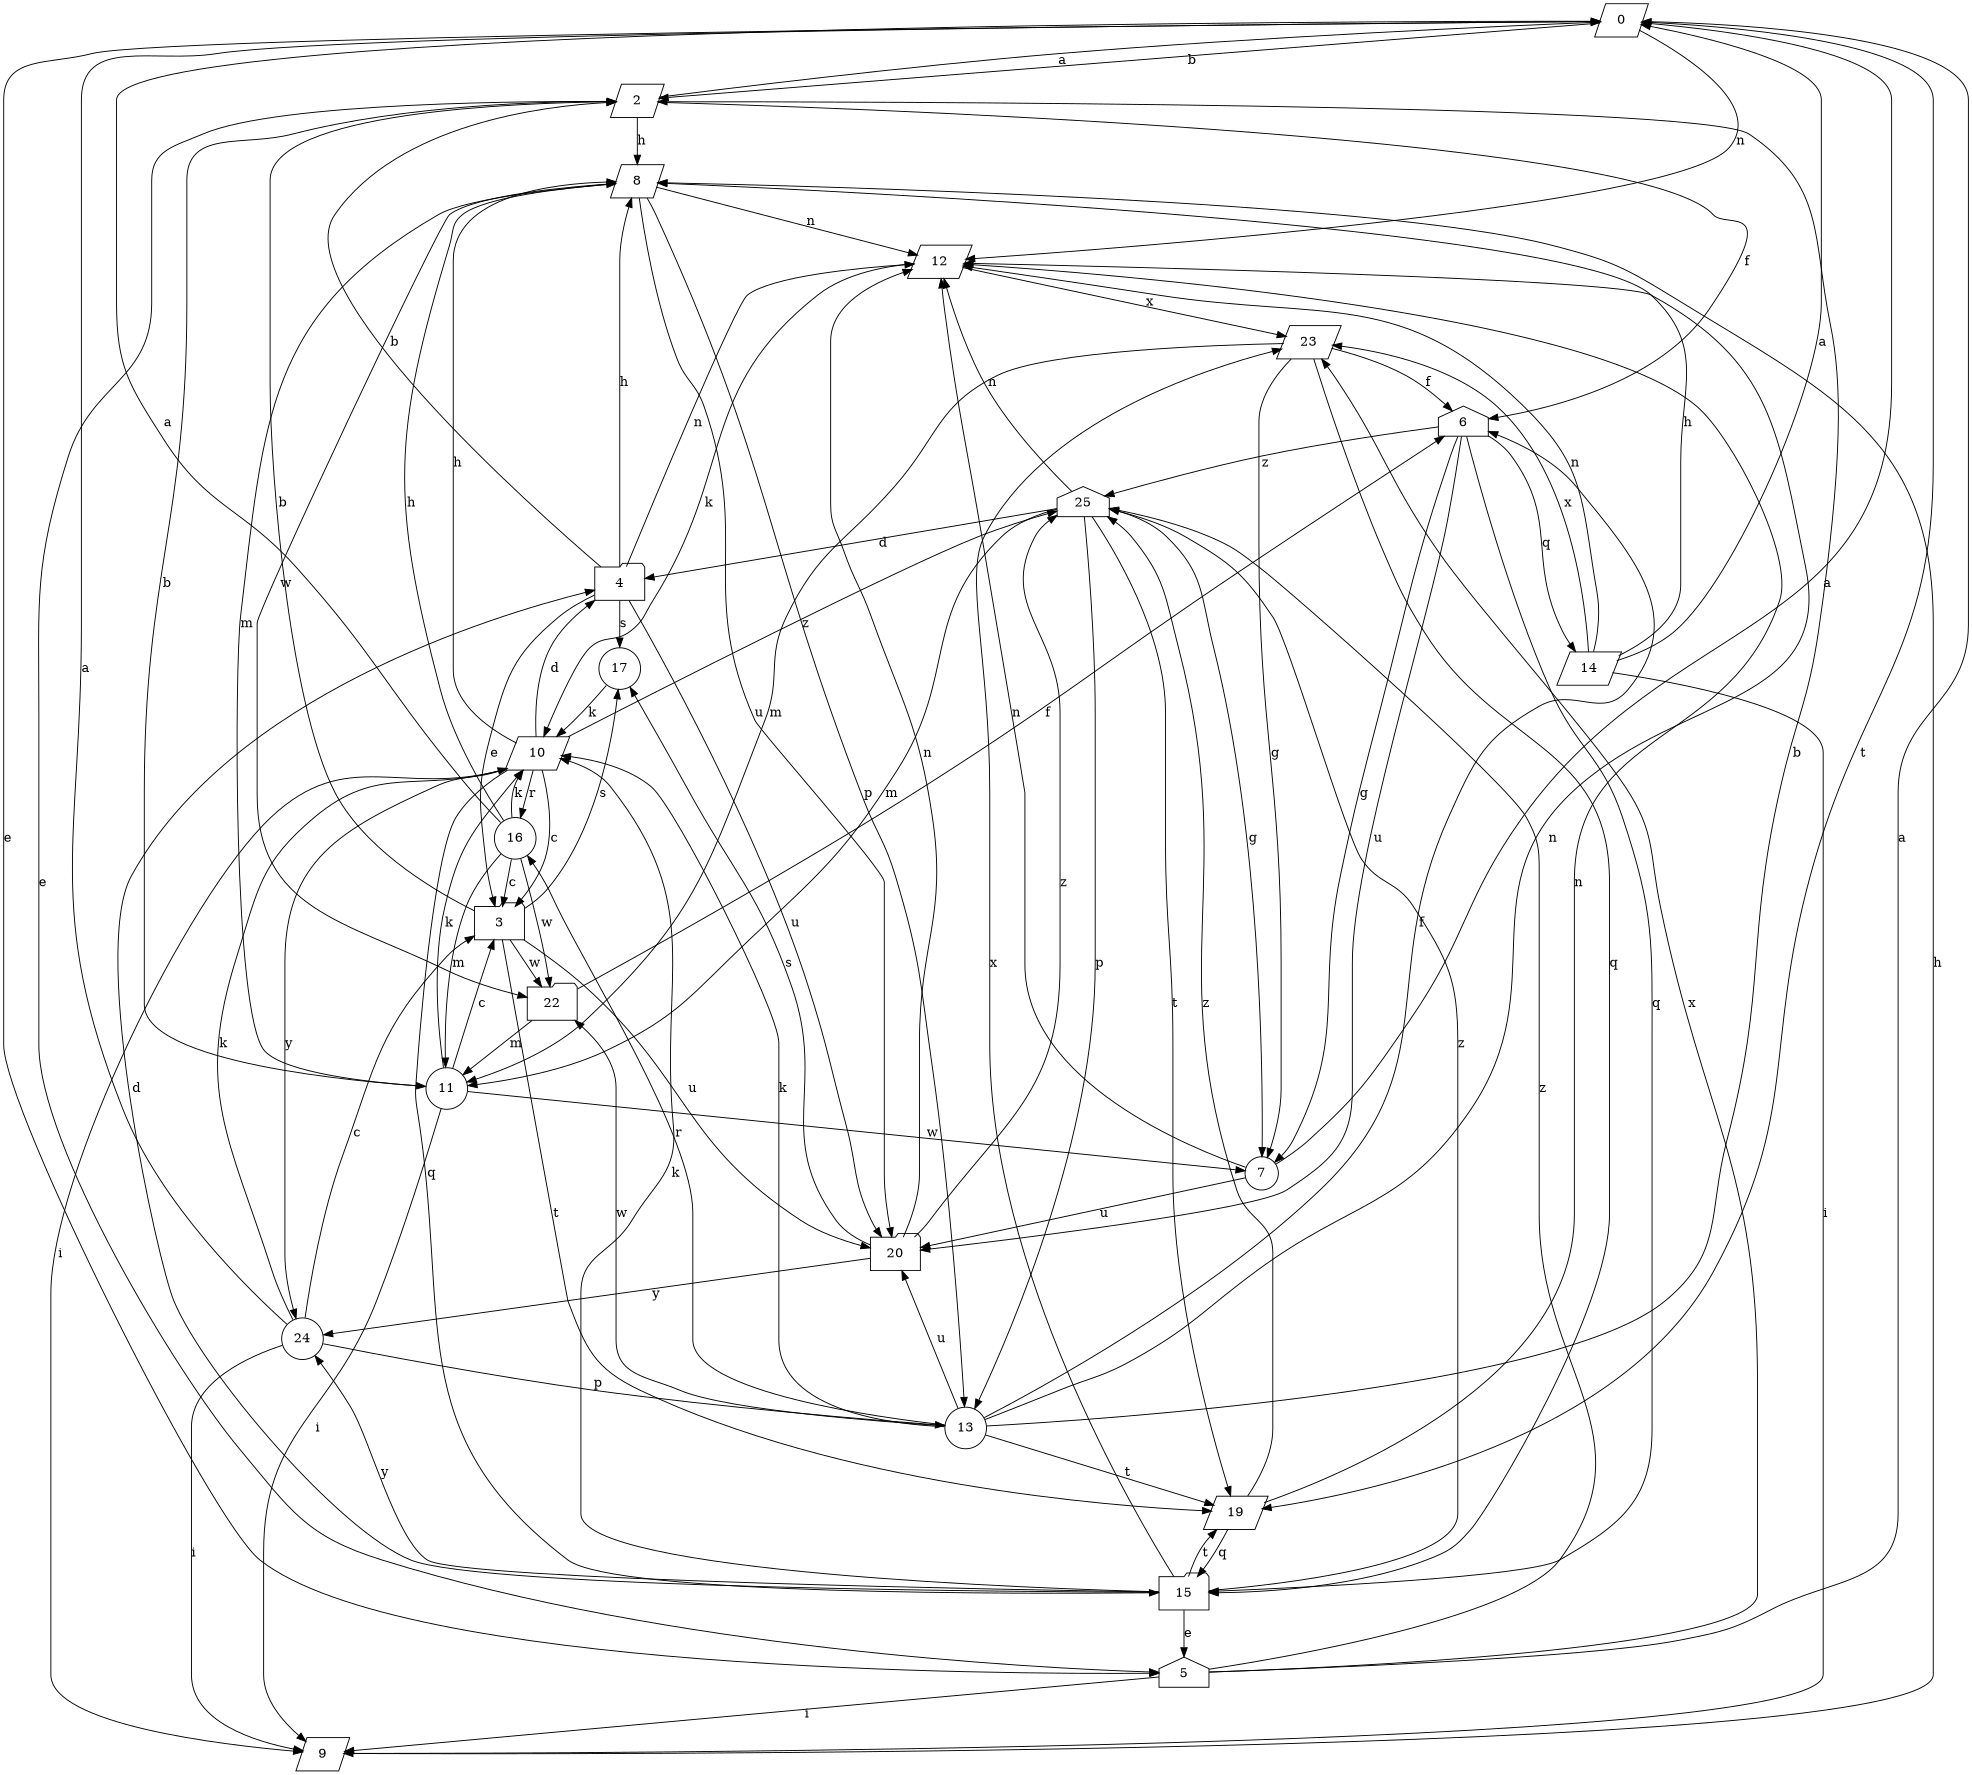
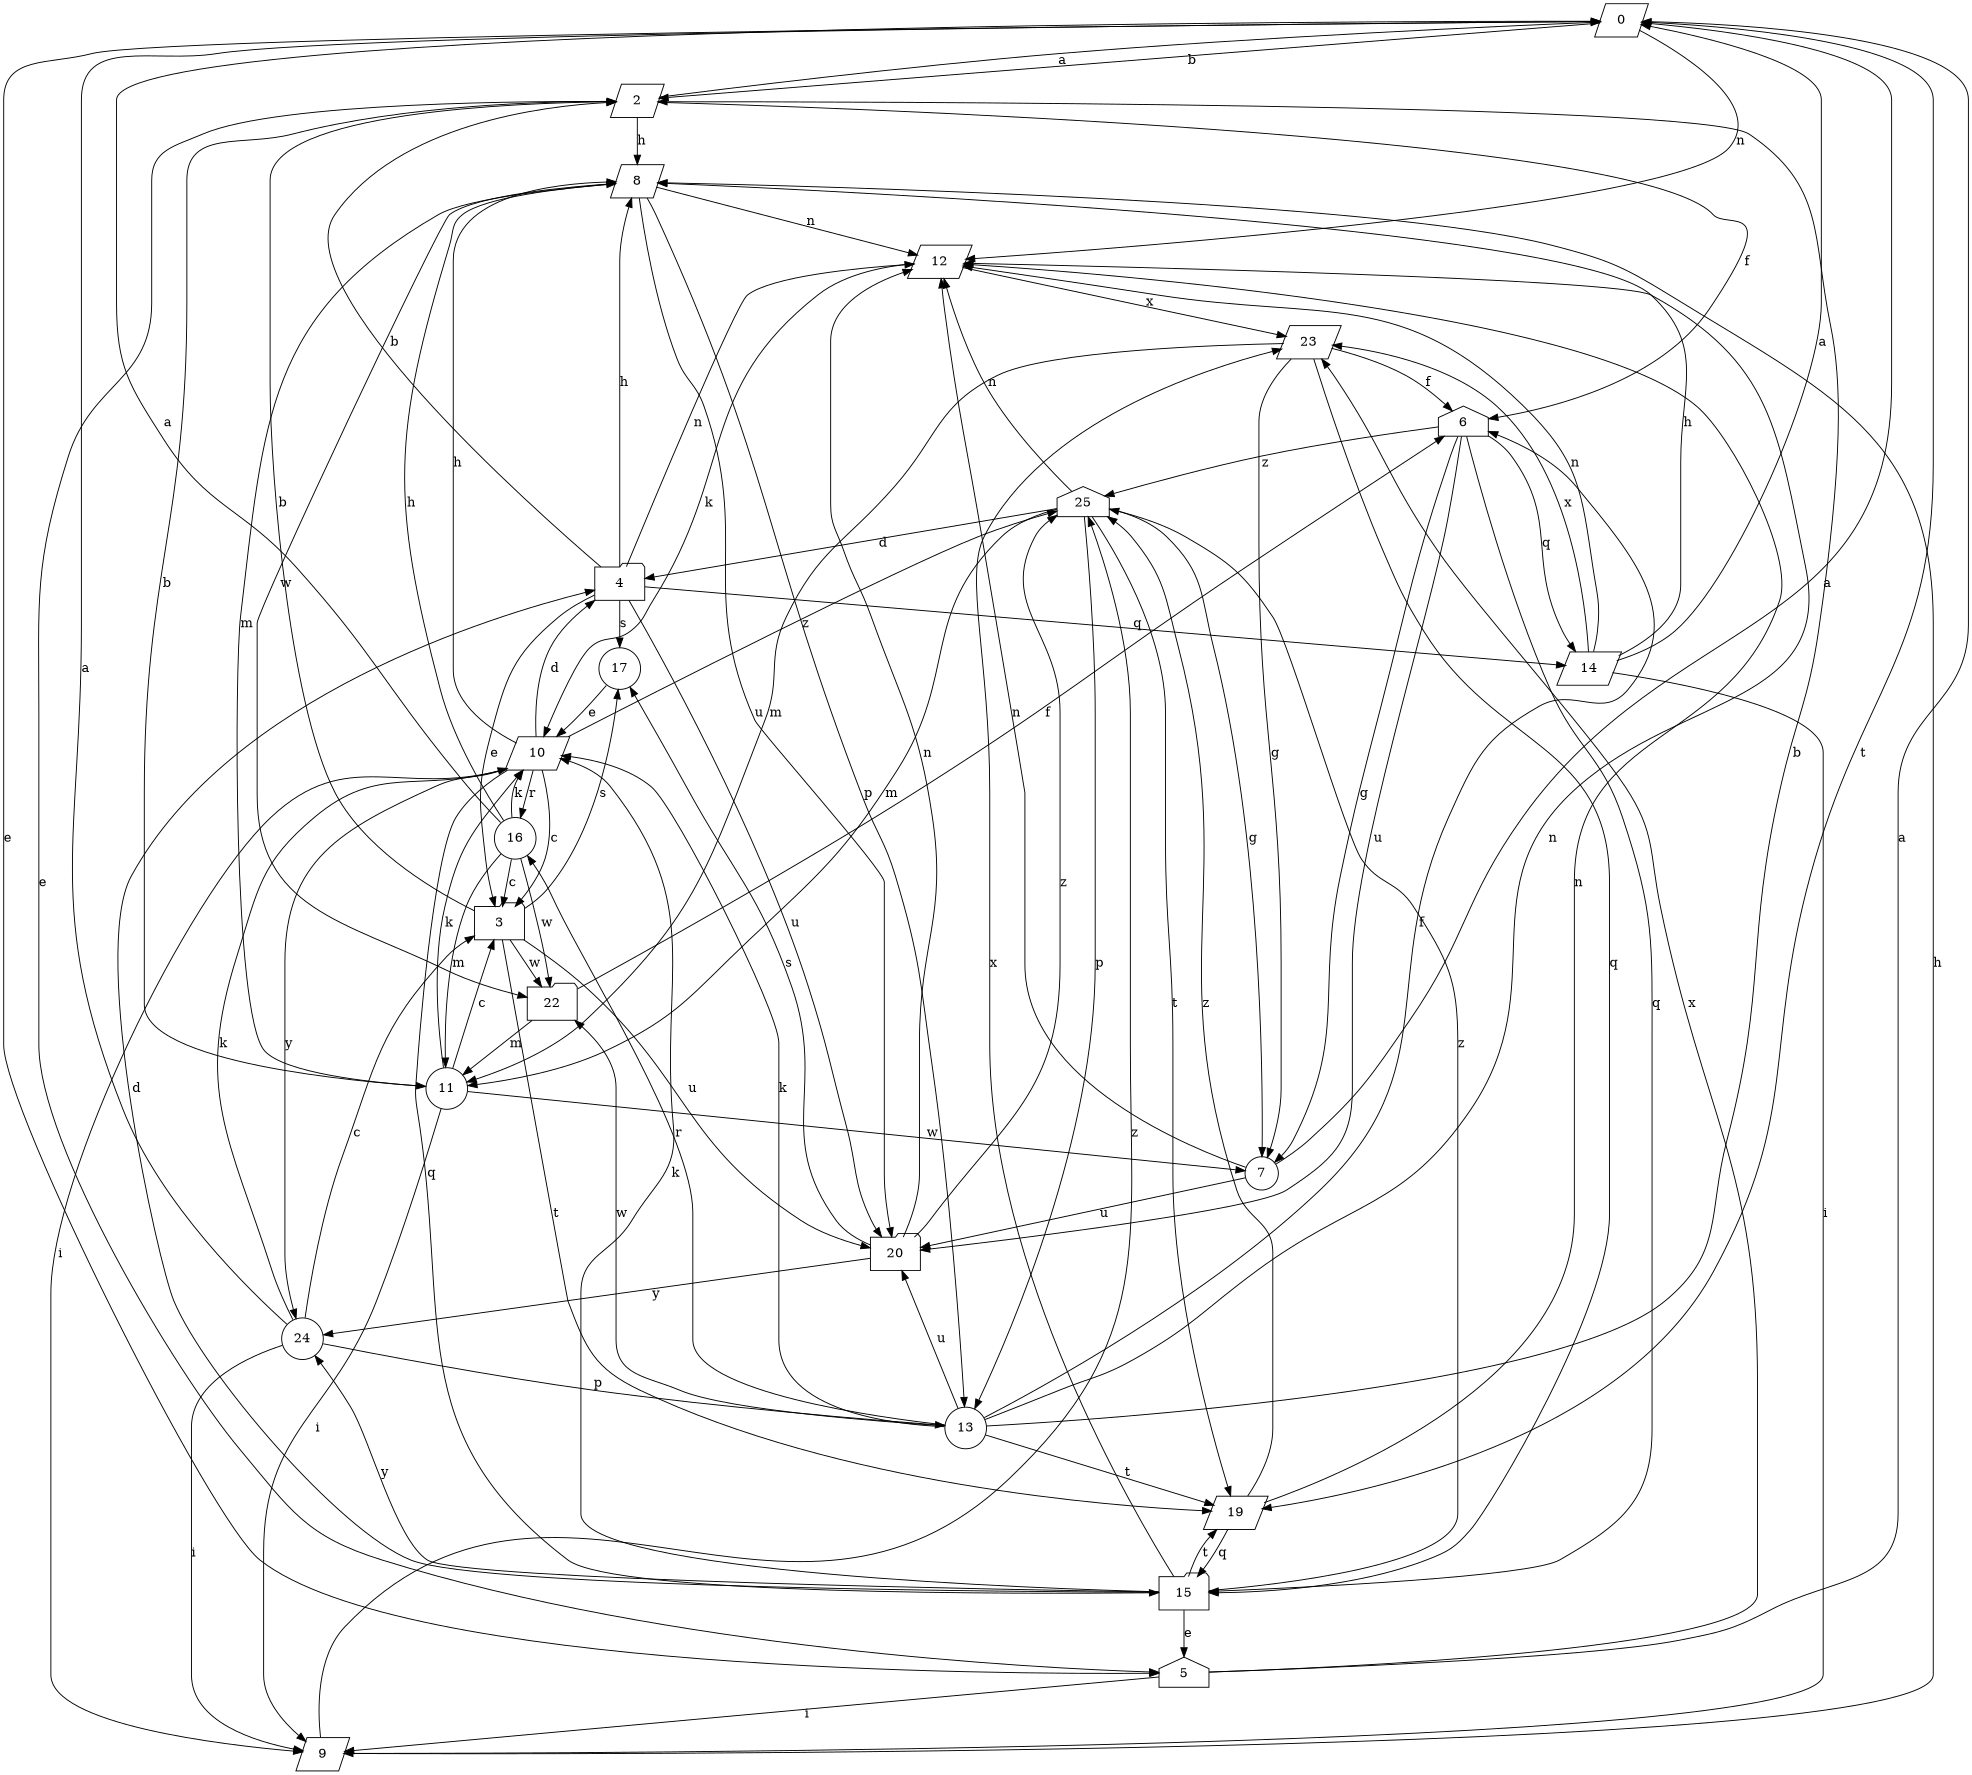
edge "4" -> "14": added, label "q"
edge "17" -> "10": label "k" -> "e"
edge "5" -> "25": now "9" -> "25"
